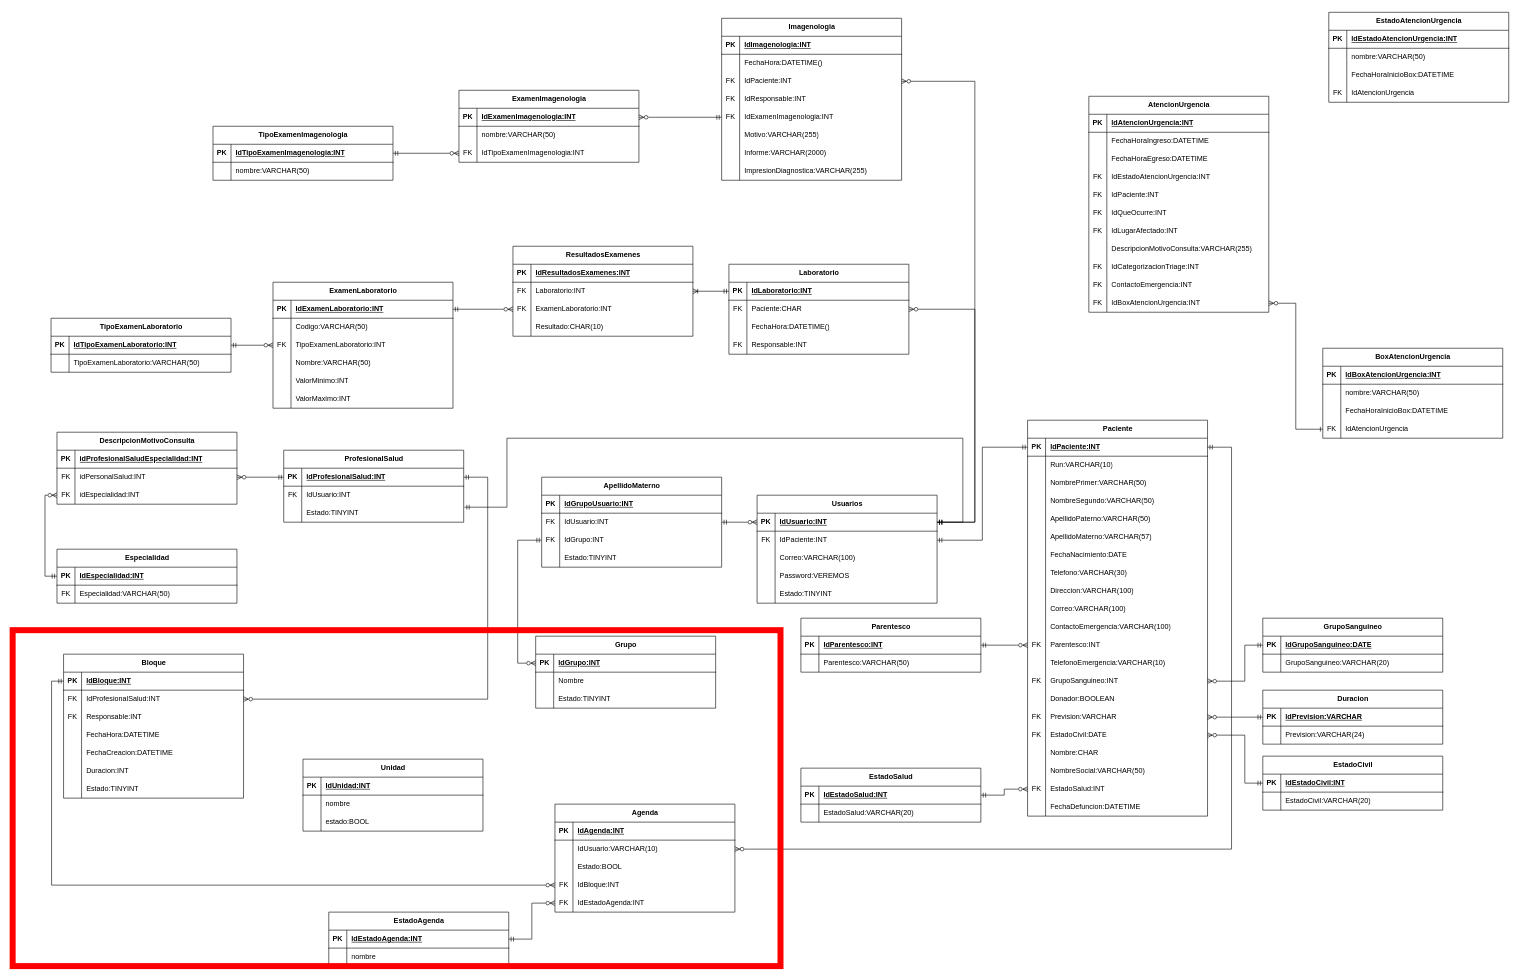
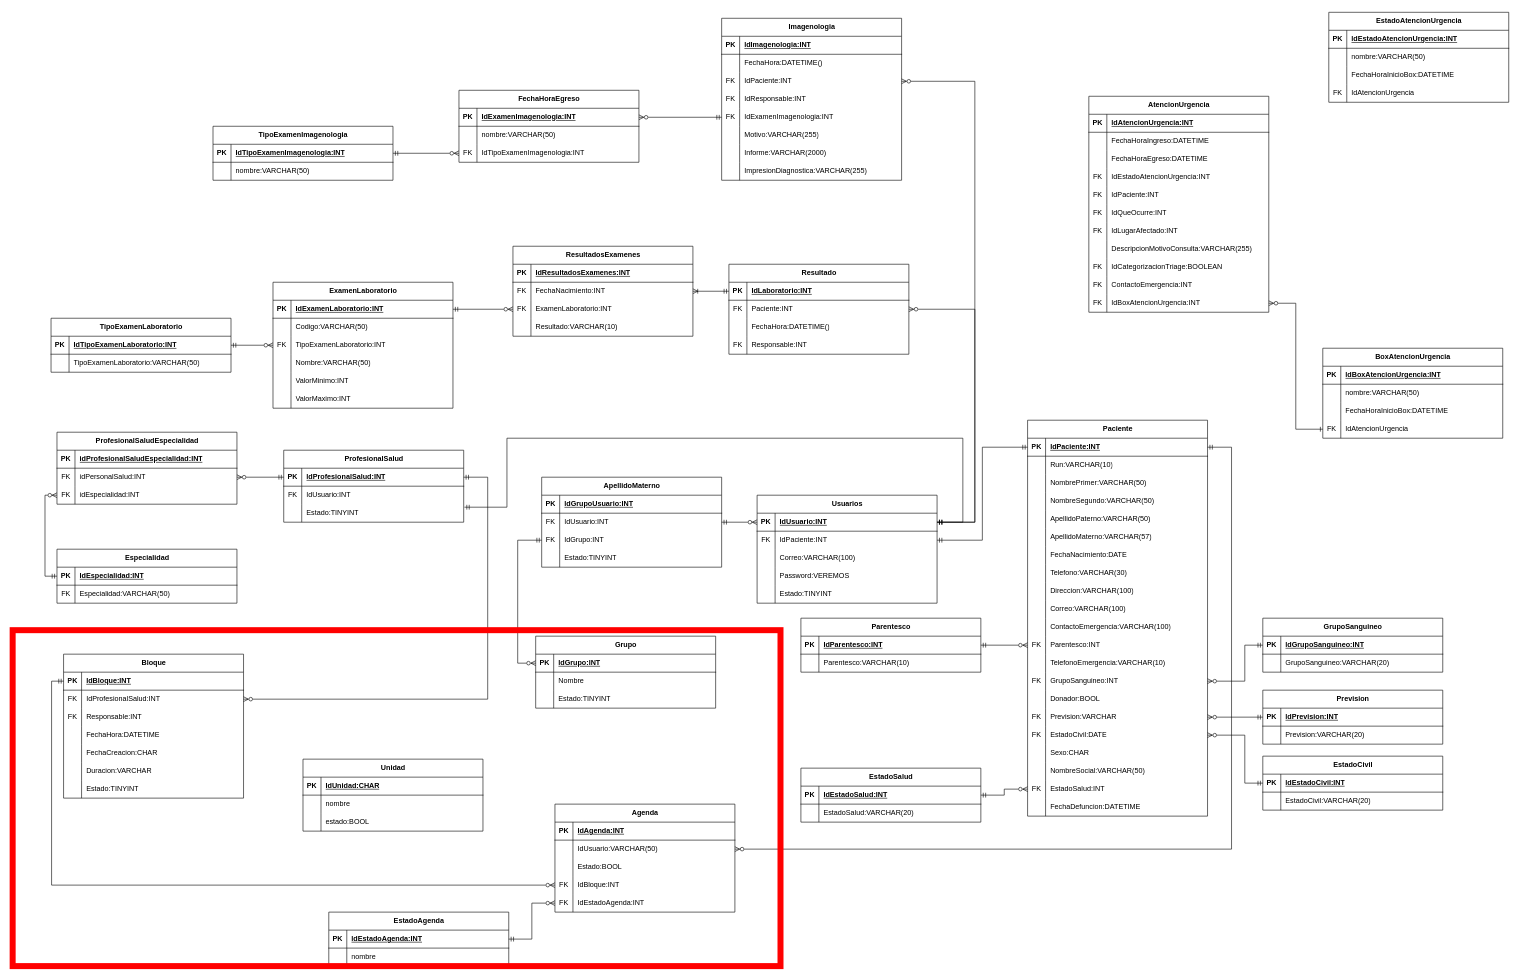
node "ExamenImagenologia": label "ExamenImagenologia" -> "FechaHoraEgreso"
node "IdCategorizacionTriage:INT": label "IdCategorizacionTriage:INT" -> "IdCategorizacionTriage:BOOLEAN"
node "Laboratorio": label "Laboratorio" -> "Resultado"
node "Laboratorio:INT": label "Laboratorio:INT" -> "FechaNacimiento:INT"
node "Paciente:CHAR": label "Paciente:CHAR" -> "Paciente:INT"
node "Resultado:CHAR(10)": label "Resultado:CHAR(10)" -> "Resultado:VARCHAR(10)"
node "DescripcionMotivoConsulta": label "DescripcionMotivoConsulta" -> "ProfesionalSaludEspecialidad"
node "IdGrupoSanguineo:DATE": label "IdGrupoSanguineo:DATE" -> "IdGrupoSanguineo:INT"
node "Parentesco:VARCHAR(50)": label "Parentesco:VARCHAR(50)" -> "Parentesco:VARCHAR(10)"
node "Donador:BOOLEAN": label "Donador:BOOLEAN" -> "Donador:BOOL"
node "Duracion": label "Duracion" -> "Prevision"
node "IdPrevision:VARCHAR": label "IdPrevision:VARCHAR" -> "IdPrevision:INT"
node "Prevision:VARCHAR(24)": label "Prevision:VARCHAR(24)" -> "Prevision:VARCHAR(20)"
node "FechaCreacion:DATETIME": label "FechaCreacion:DATETIME" -> "FechaCreacion:CHAR"
node "Nombre:CHAR": label "Nombre:CHAR" -> "Sexo:CHAR"
node "Duracion:INT": label "Duracion:INT" -> "Duracion:VARCHAR"
node "IdUnidad:INT": label "IdUnidad:INT" -> "IdUnidad:CHAR"
node "IdUsuario:VARCHAR(10)": label "IdUsuario:VARCHAR(10)" -> "IdUsuario:VARCHAR(50)"
